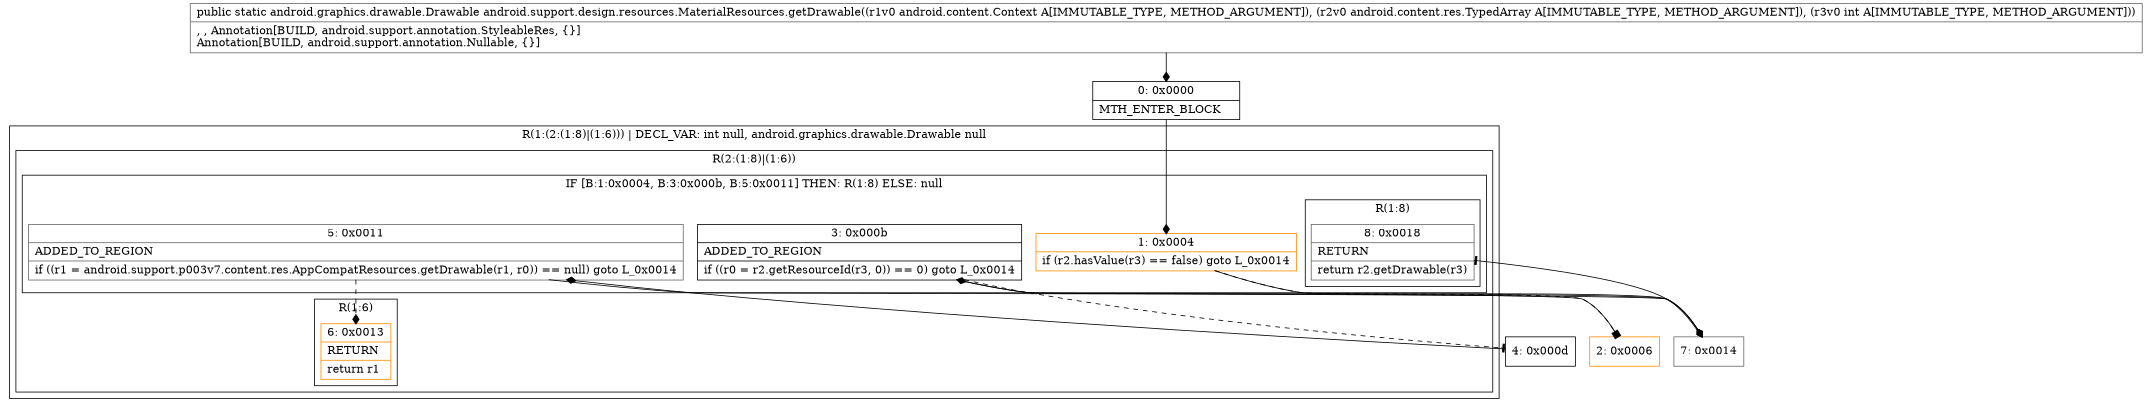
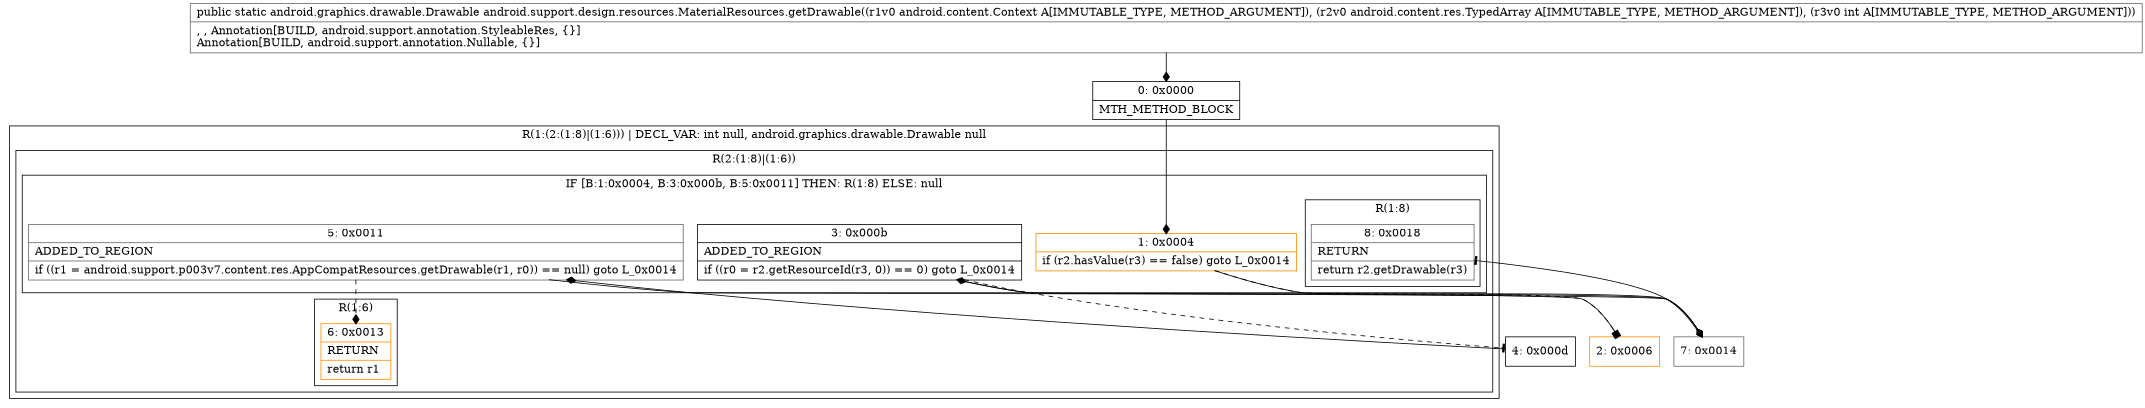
node "0: 0x0000": text "MTH_ENTER_BLOCK" -> "MTH_METHOD_BLOCK"
